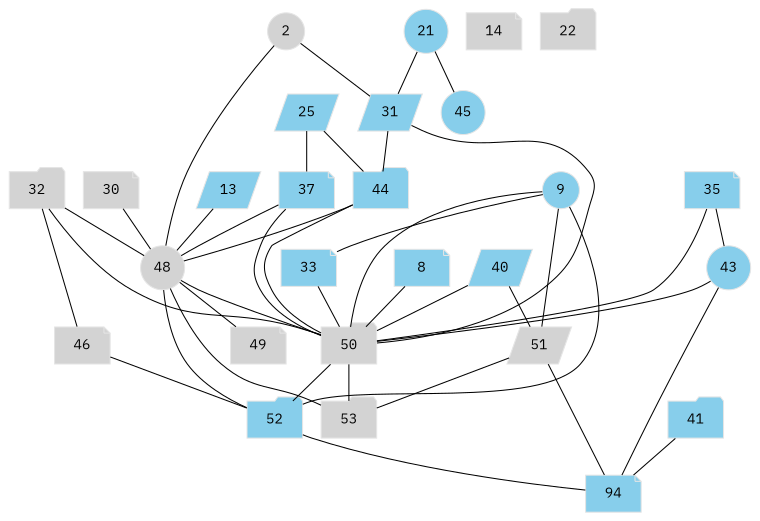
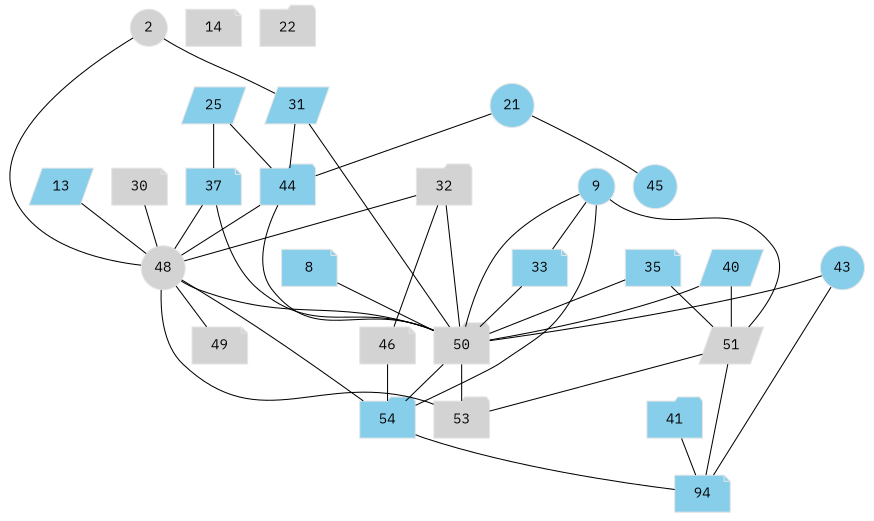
edge "21" -- "31": now "21" -- "44"
edge "35" -- "43": now "35" -- "51"
node "52": label "52" -> "54"
